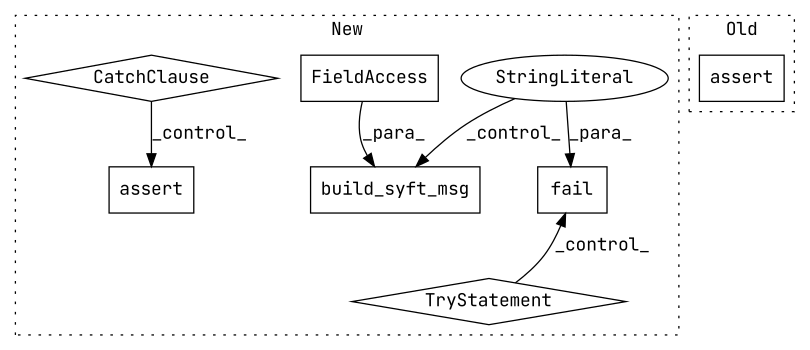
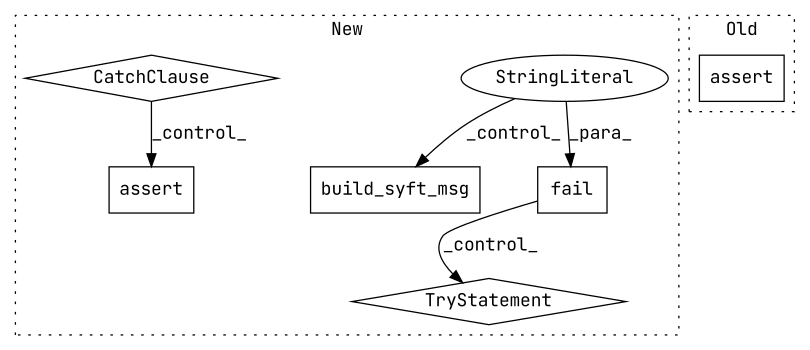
node "FieldAccess": removed
edge "TryStatement" -> "fail": reversed
